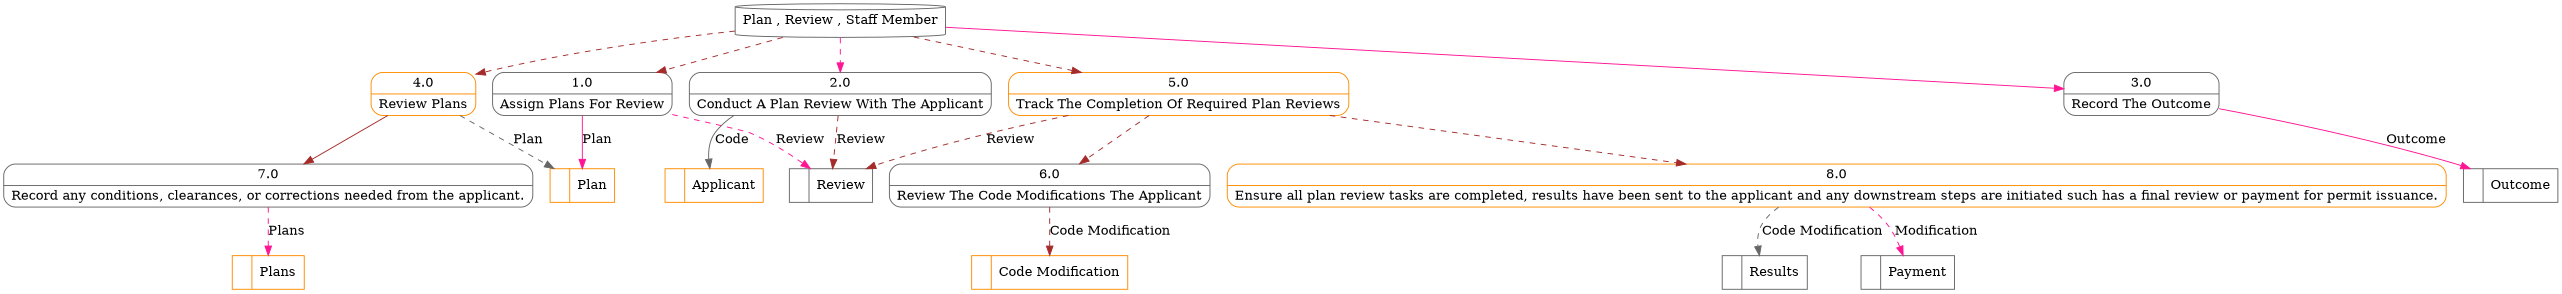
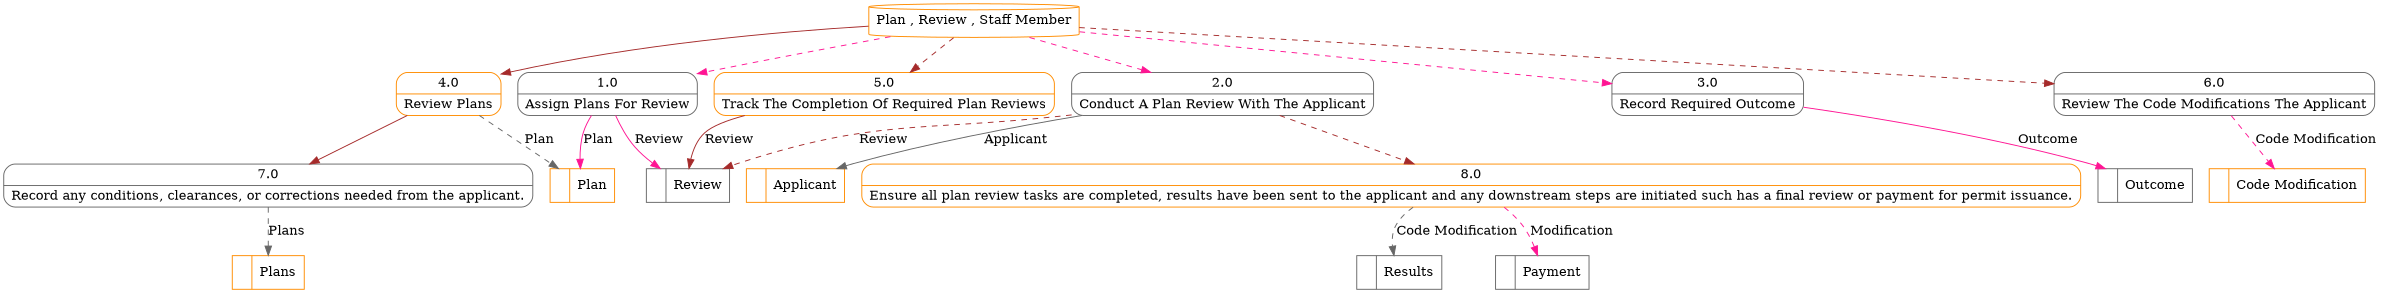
node "Plan , Review , Staff Member": color gray40 -> darkorange
edge "Plan , Review , Staff Member" -> "4.0": style dashed -> solid
edge "Plan , Review , Staff Member" -> "1.0": color brown -> deeppink
edge "Plan , Review , Staff Member" -> "3.0": style solid -> dashed
node "3.0": text "Record The Outcome" -> "Record Required Outcome"
edge "1.0" -> "Review": style dashed -> solid
edge "5.0" -> "6.0": now "Plan , Review , Staff Member" -> "6.0"
edge "5.0" -> "Review": style dashed -> solid
edge "5.0" -> "8.0": now "2.0" -> "8.0"
edge "2.0" -> "Applicant": label "Code" -> "Applicant"
edge "7.0" -> "Plans": color deeppink -> gray40
edge "6.0" -> "Code Modification": color brown -> deeppink
